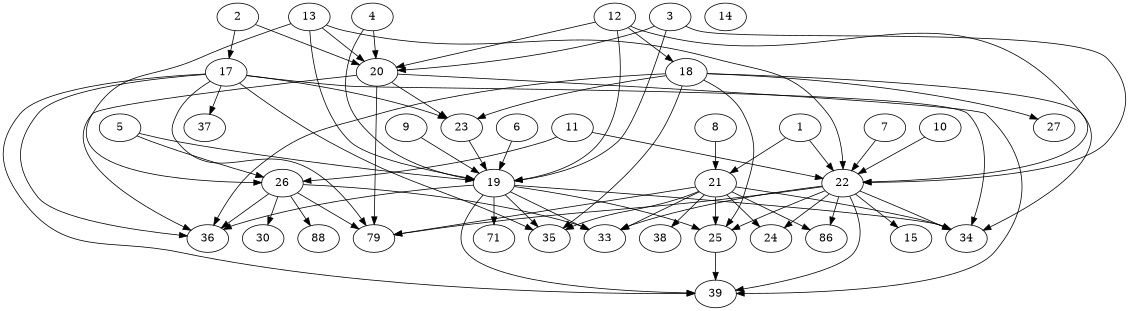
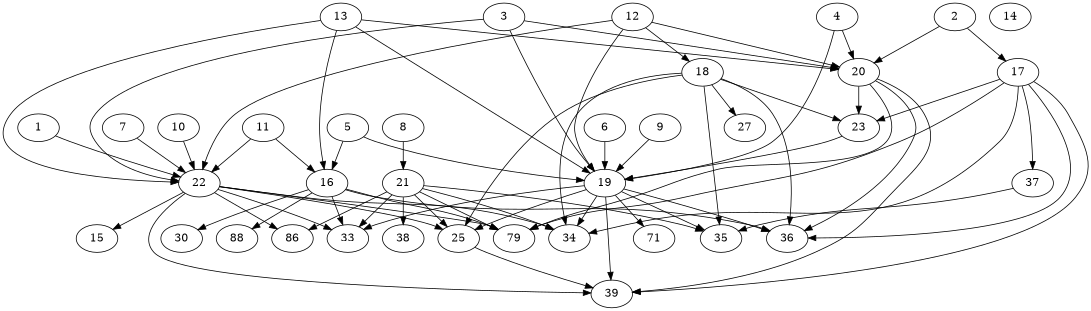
edge "1" -> "21": removed
edge "17" -> "35": now "37" -> "35"
node "26": label "26" -> "16"
node "24": removed
